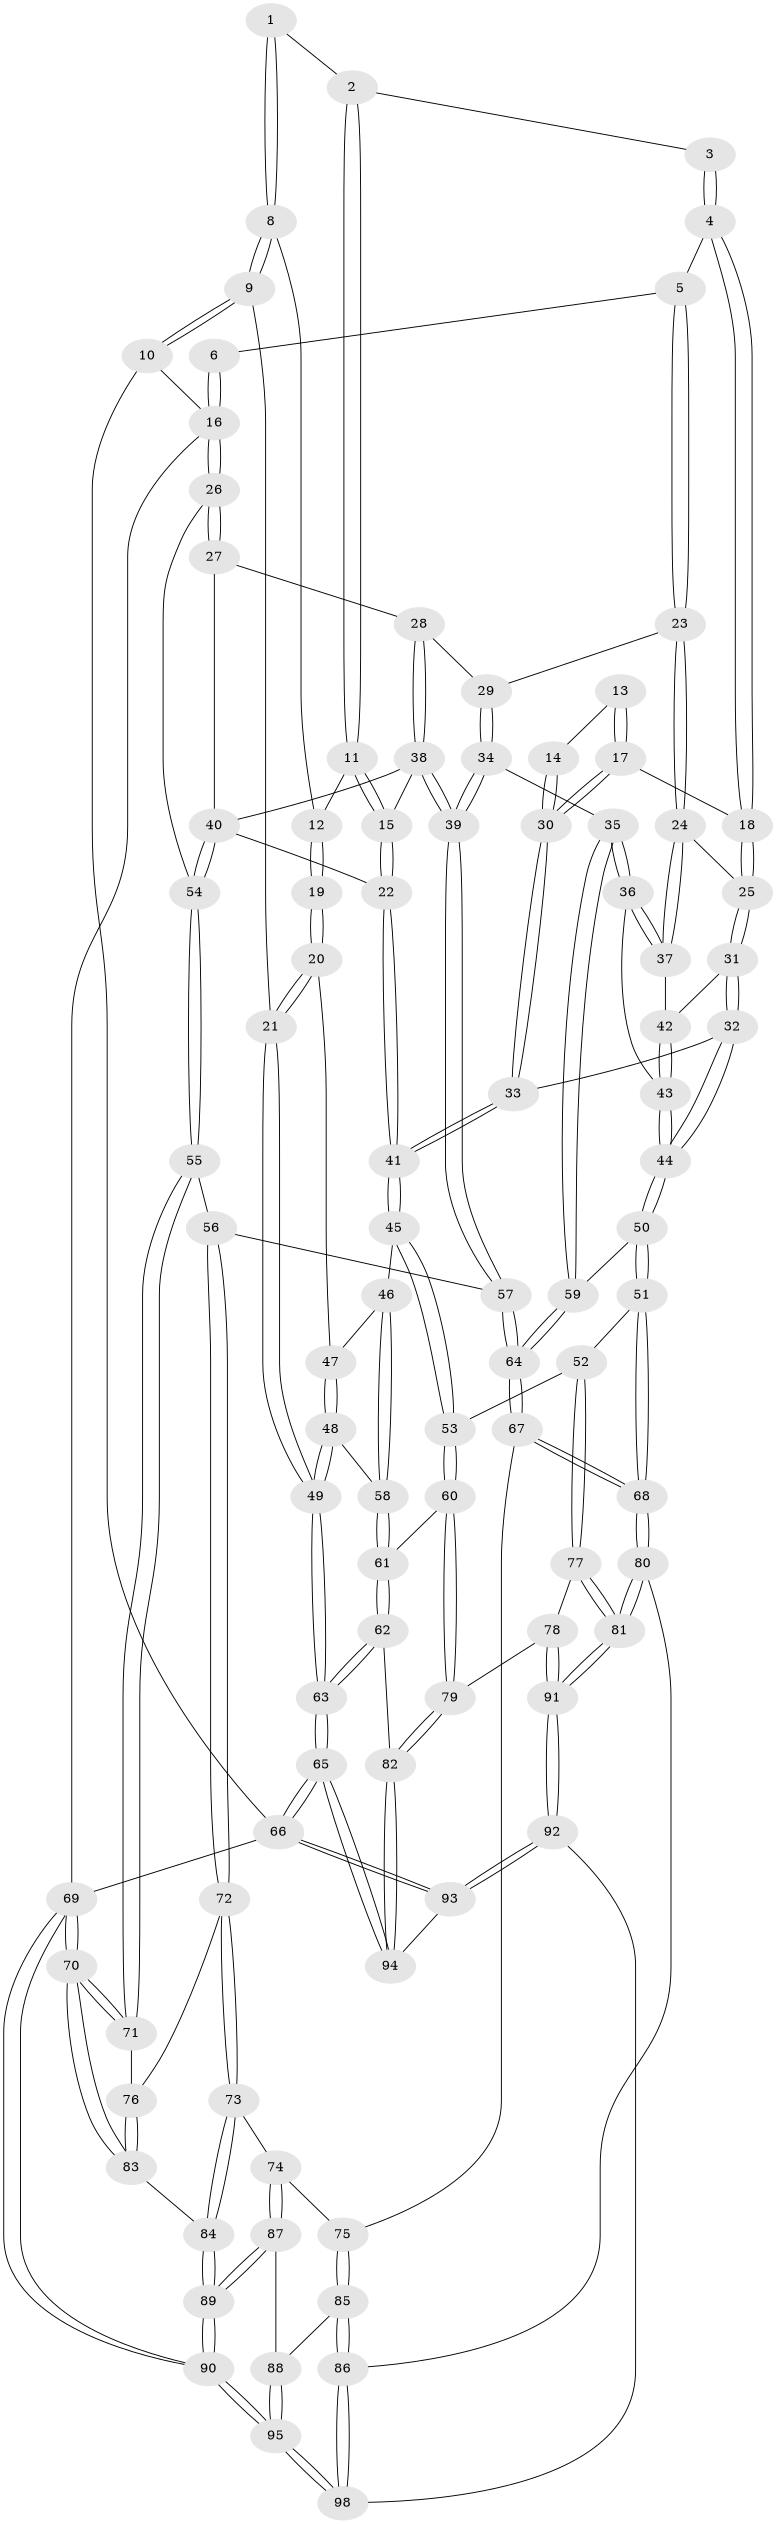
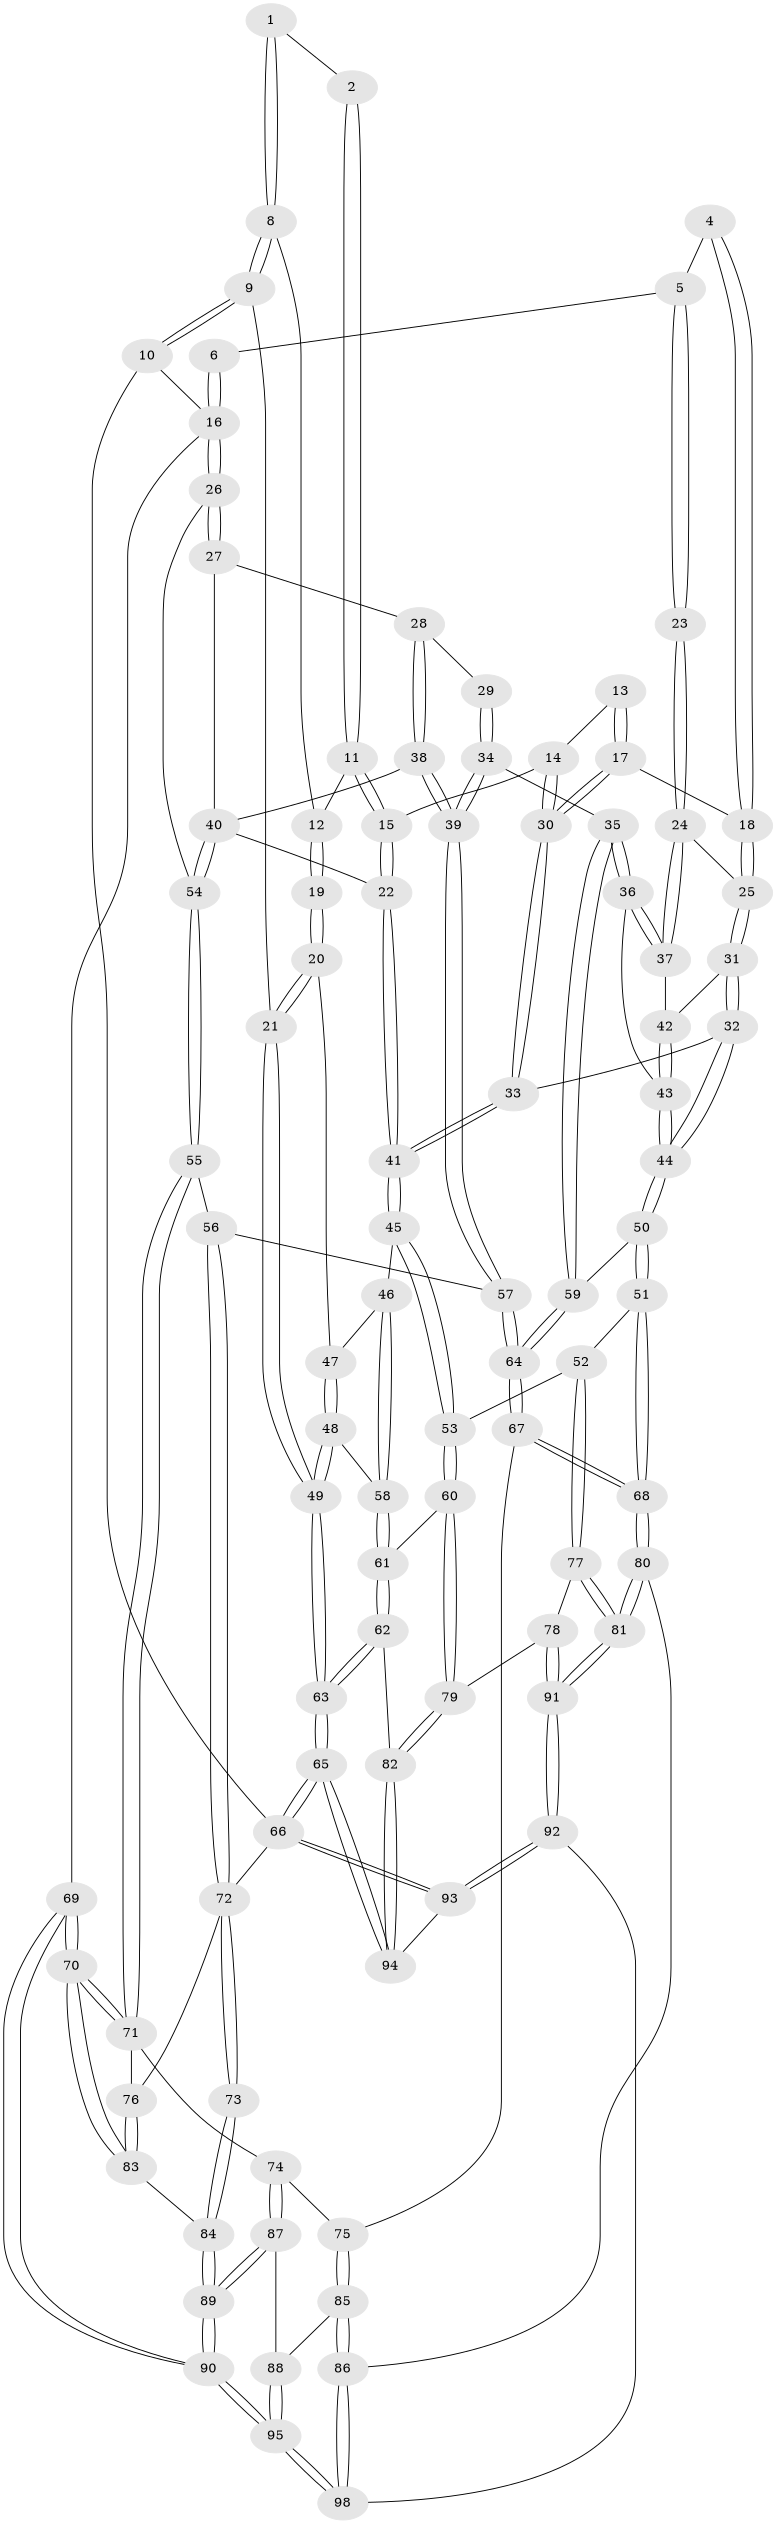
node "3": removed
edge "23" -- "29": removed
edge "38" -- "15": now "14" -- "15"
edge "66" -- "69": now "66" -- "72"
edge "73" -- "74": now "71" -- "74"
